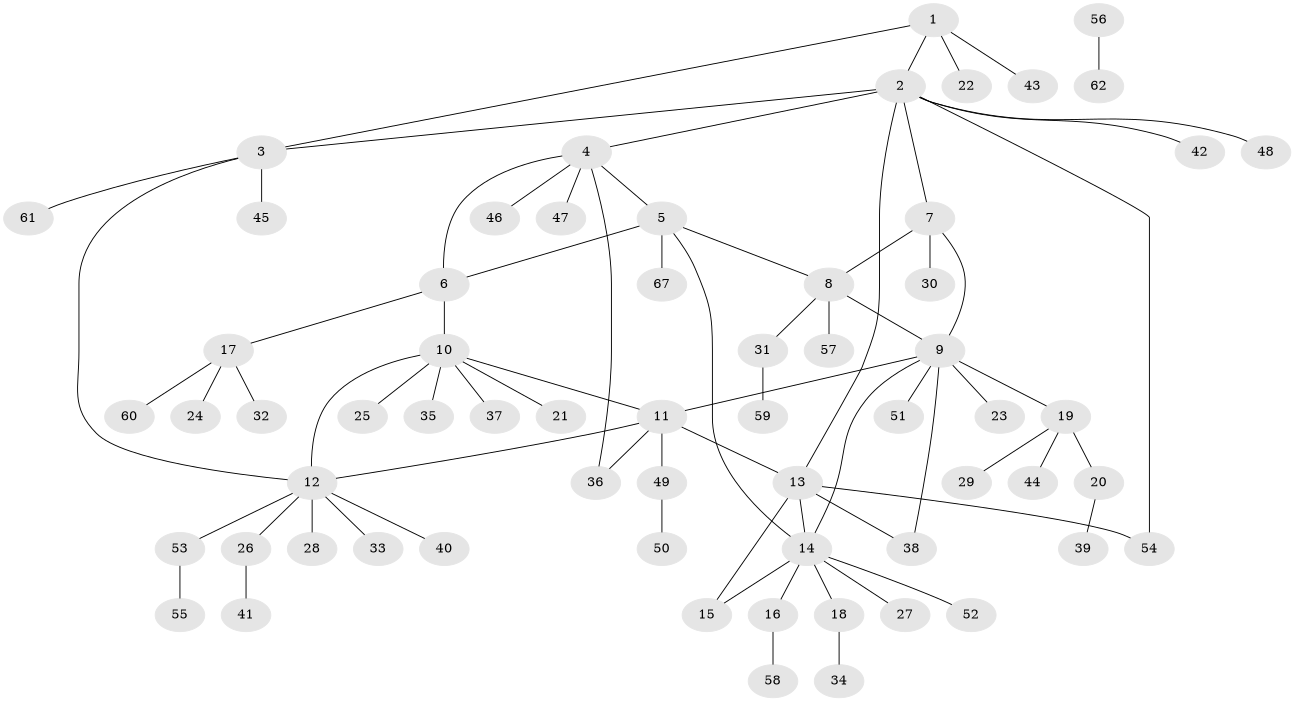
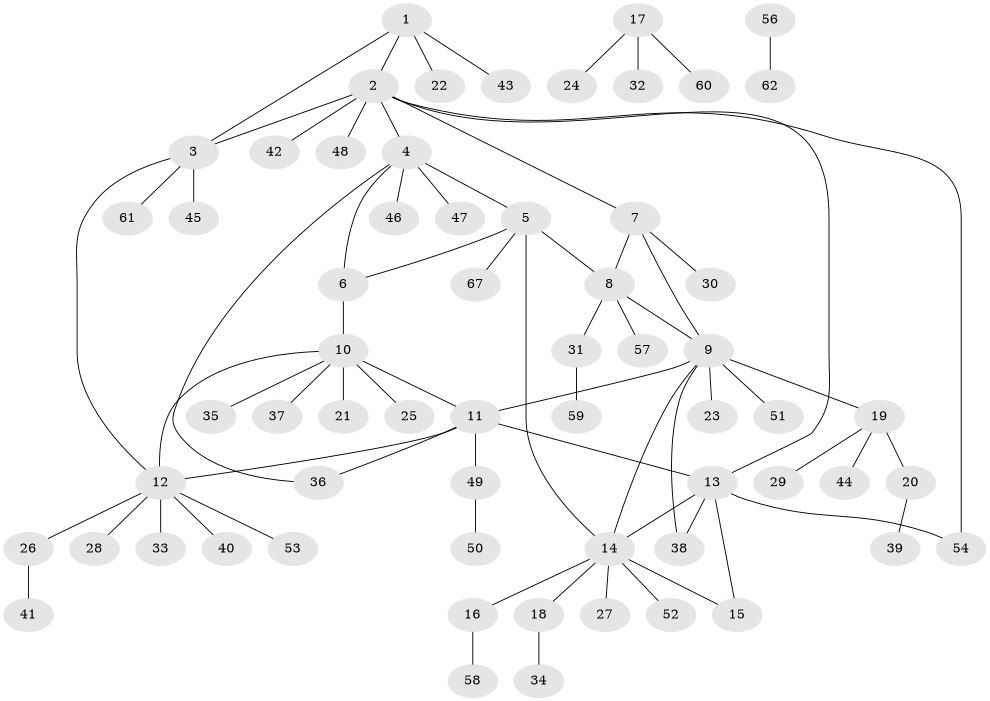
edge "6" -- "17": removed
node "55": removed
